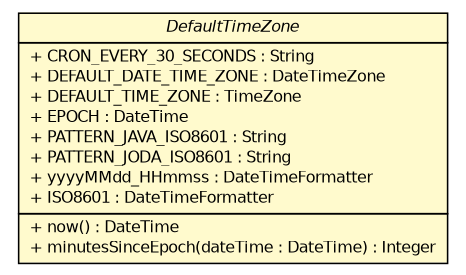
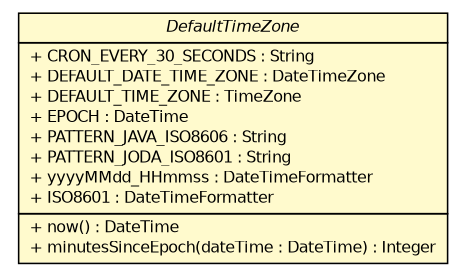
node "DefaultTimeZone": text "+ PATTERN_JAVA_ISO8601 : String" -> "+ PATTERN_JAVA_ISO8606 : String"
